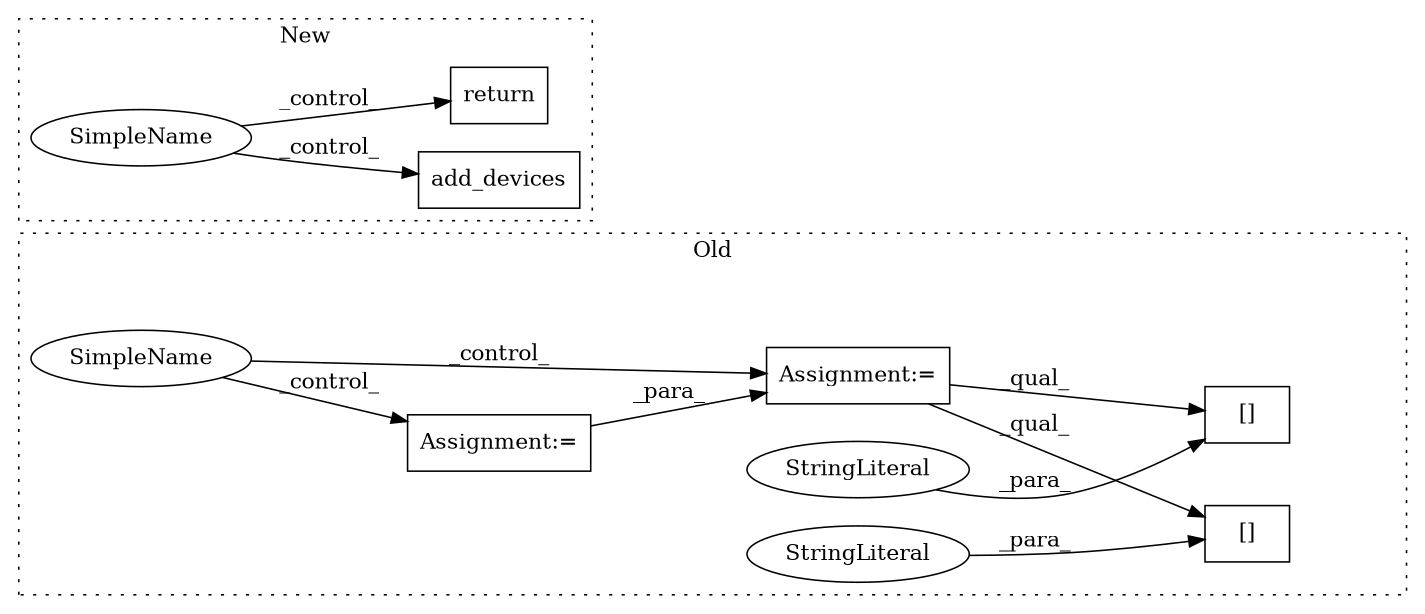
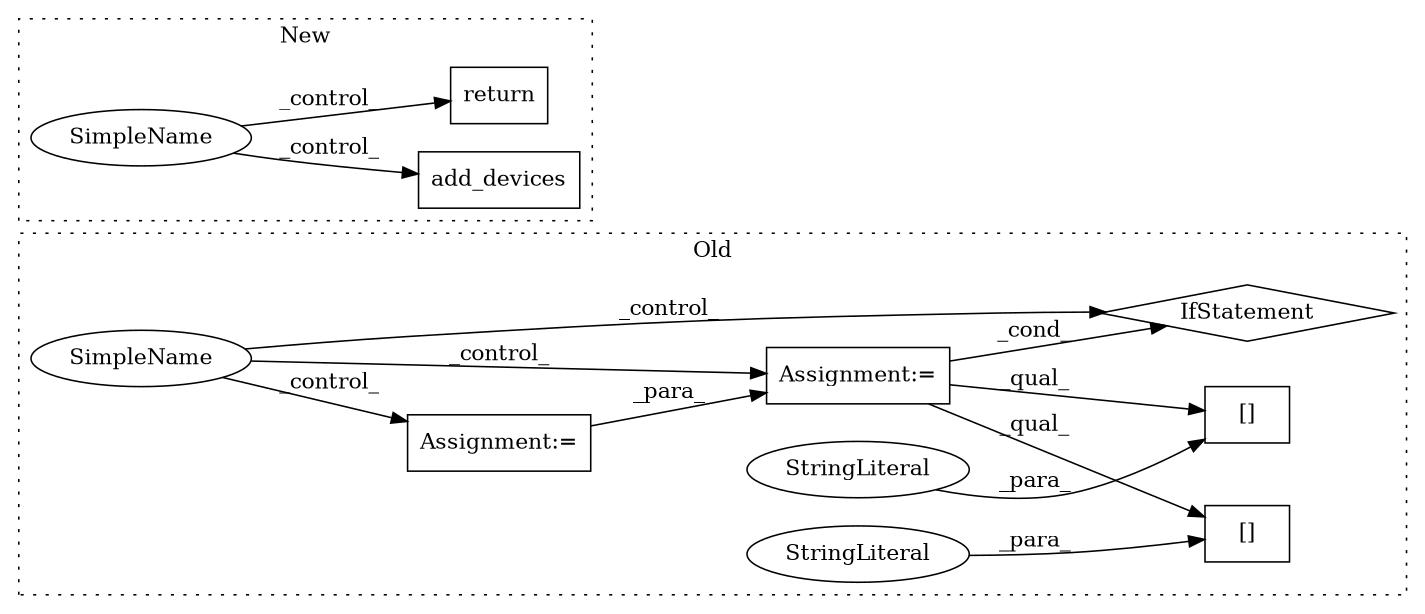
node "IfStatement": added
